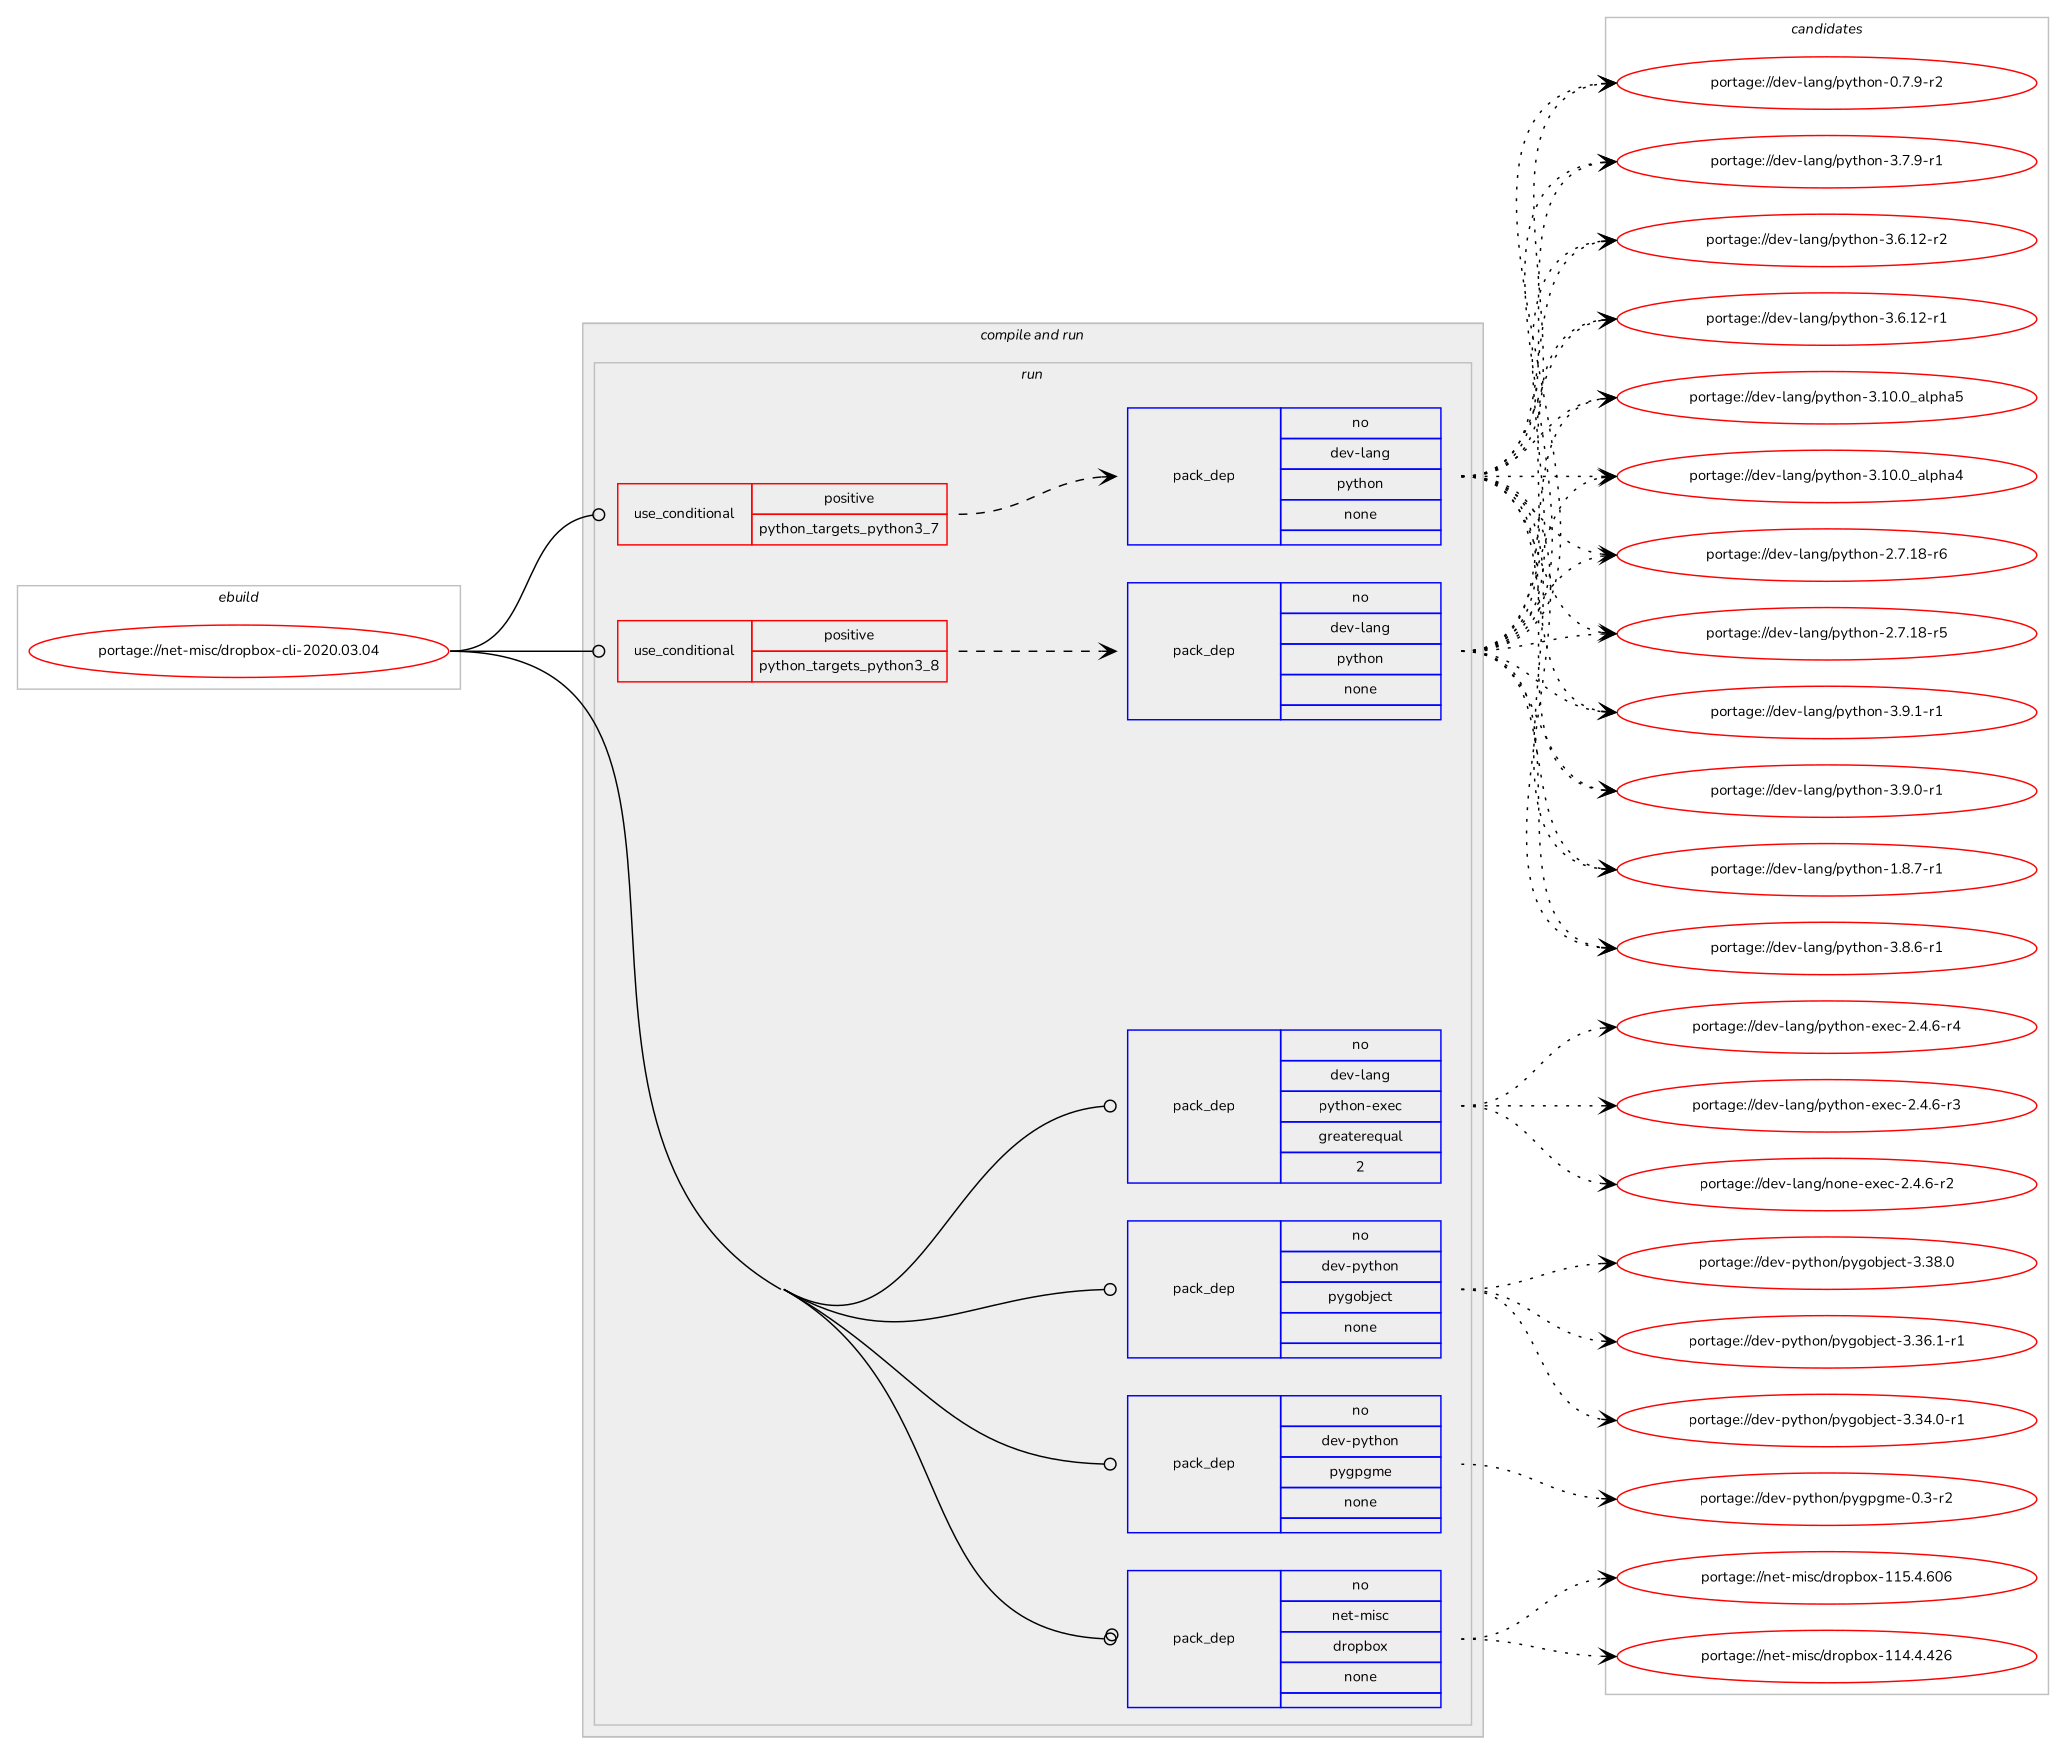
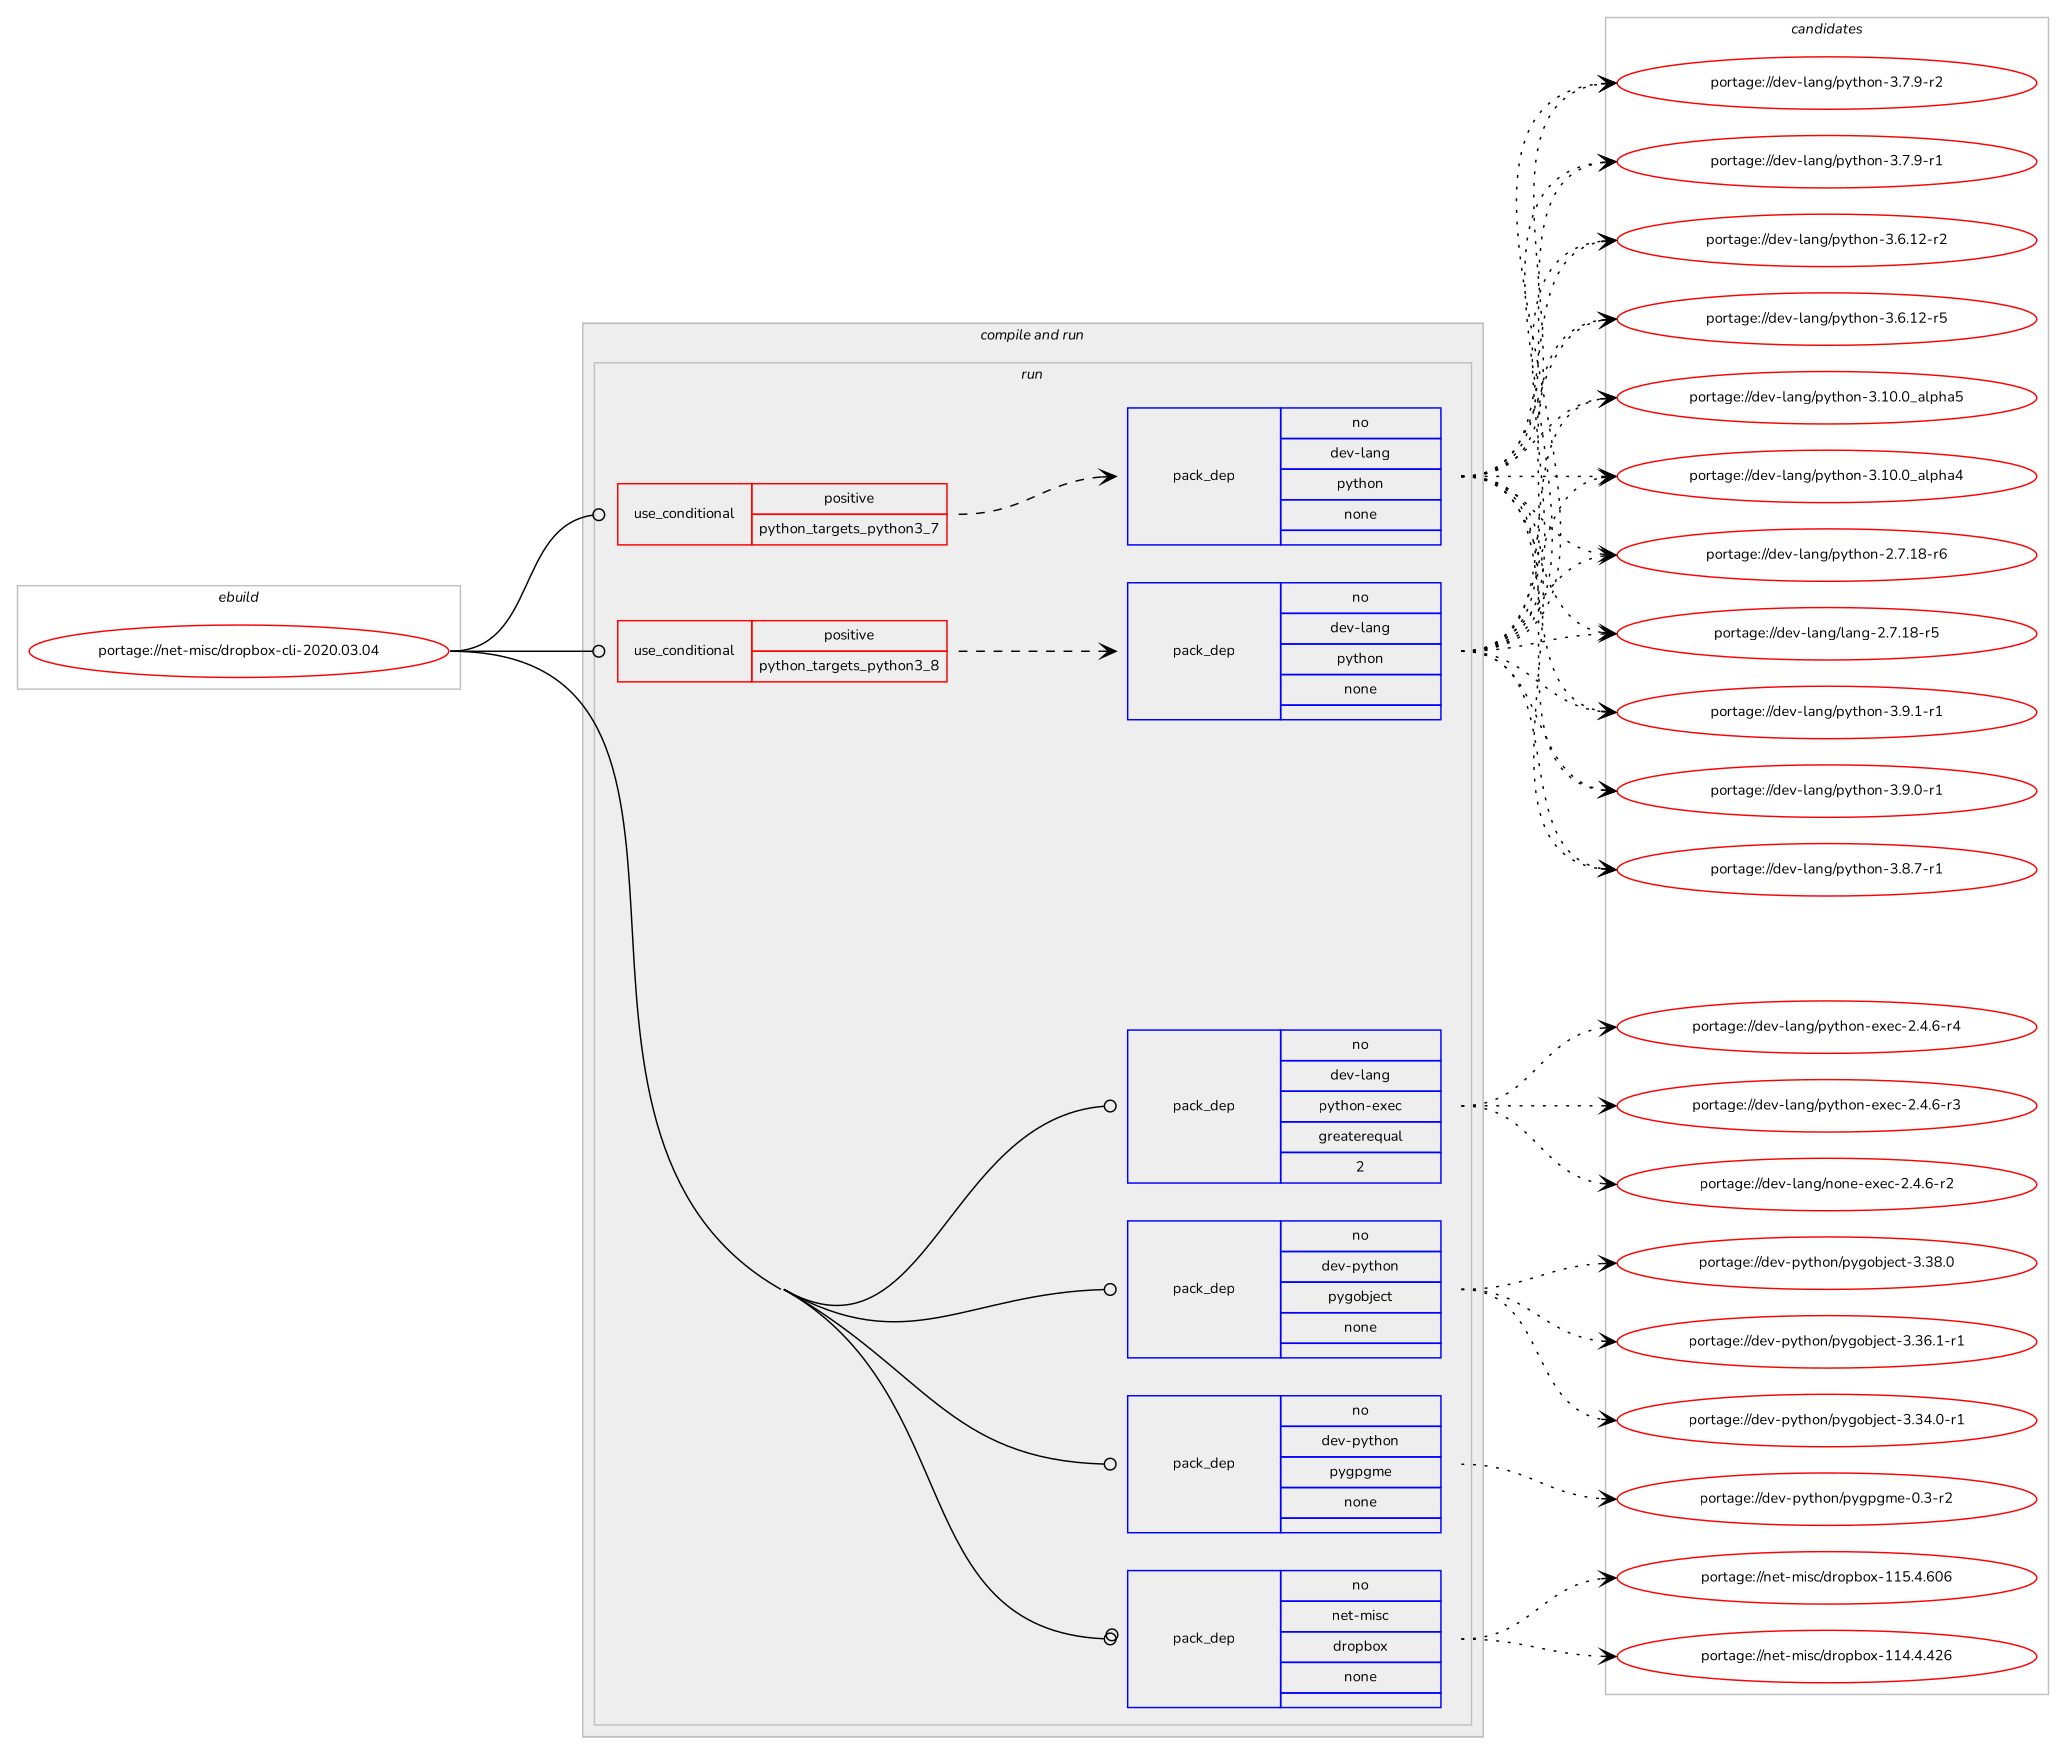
node "portage://dev-lang/python-0.7.9-r2": label "portage://dev-lang/python-0.7.9-r2" -> "portage://dev-lang/python-3.7.9-r2"
node "portage://dev-lang/python-3.6.12-r1": label "portage://dev-lang/python-3.6.12-r1" -> "portage://dev-lang/python-3.6.12-r5"
node "portage://dev-lang/python-2.7.18-r5": label "portage://dev-lang/python-2.7.18-r5" -> "portage://dev-lang/lang-2.7.18-r5"
node "portage://dev-lang/python-1.8.7-r1": label "portage://dev-lang/python-1.8.7-r1" -> "portage://dev-lang/python-3.8.7-r1"
node "portage://dev-lang/python-3.8.6-r1": removed
